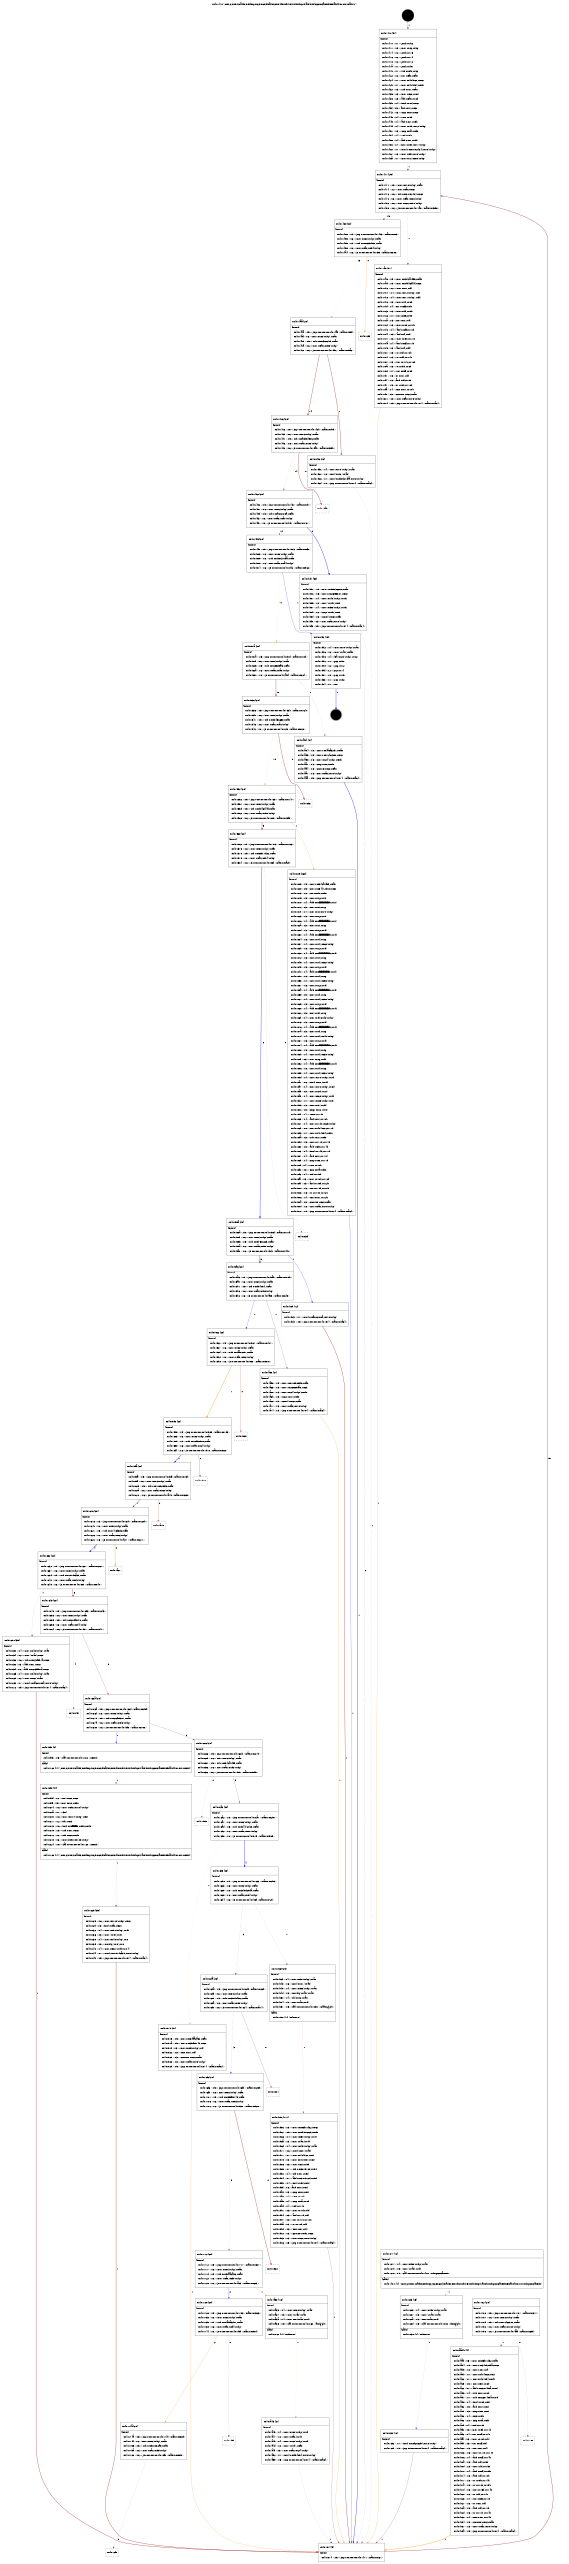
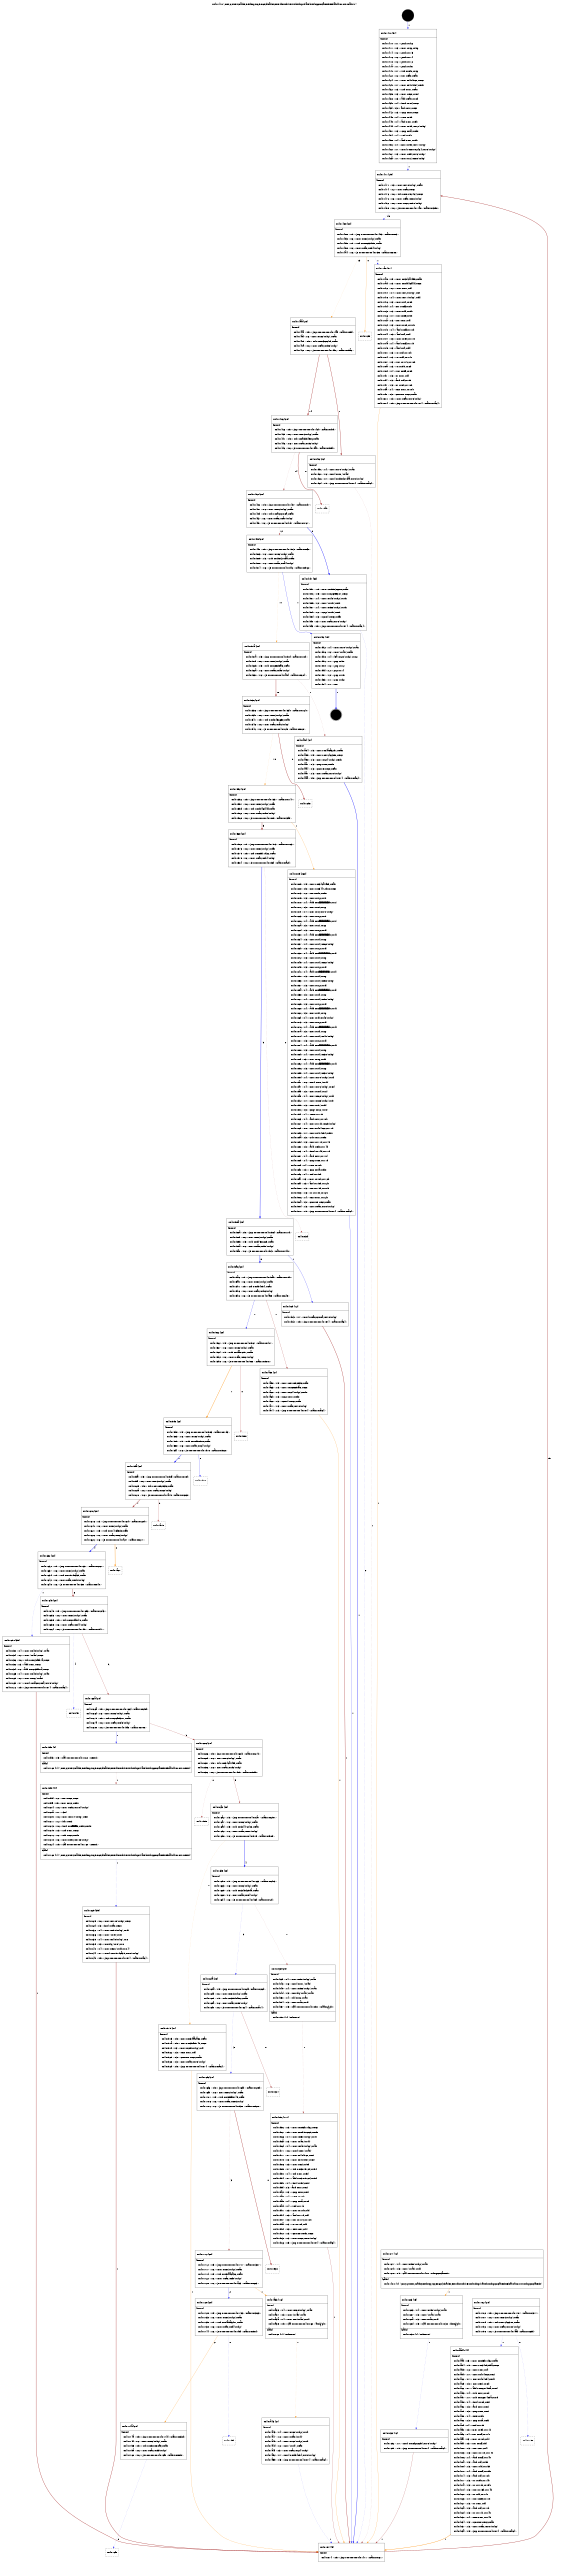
edge "0x401471 [29]" -> "0x4017a8 [97]": now "0x40148e [28]" -> "0x4017a8 [97]"
